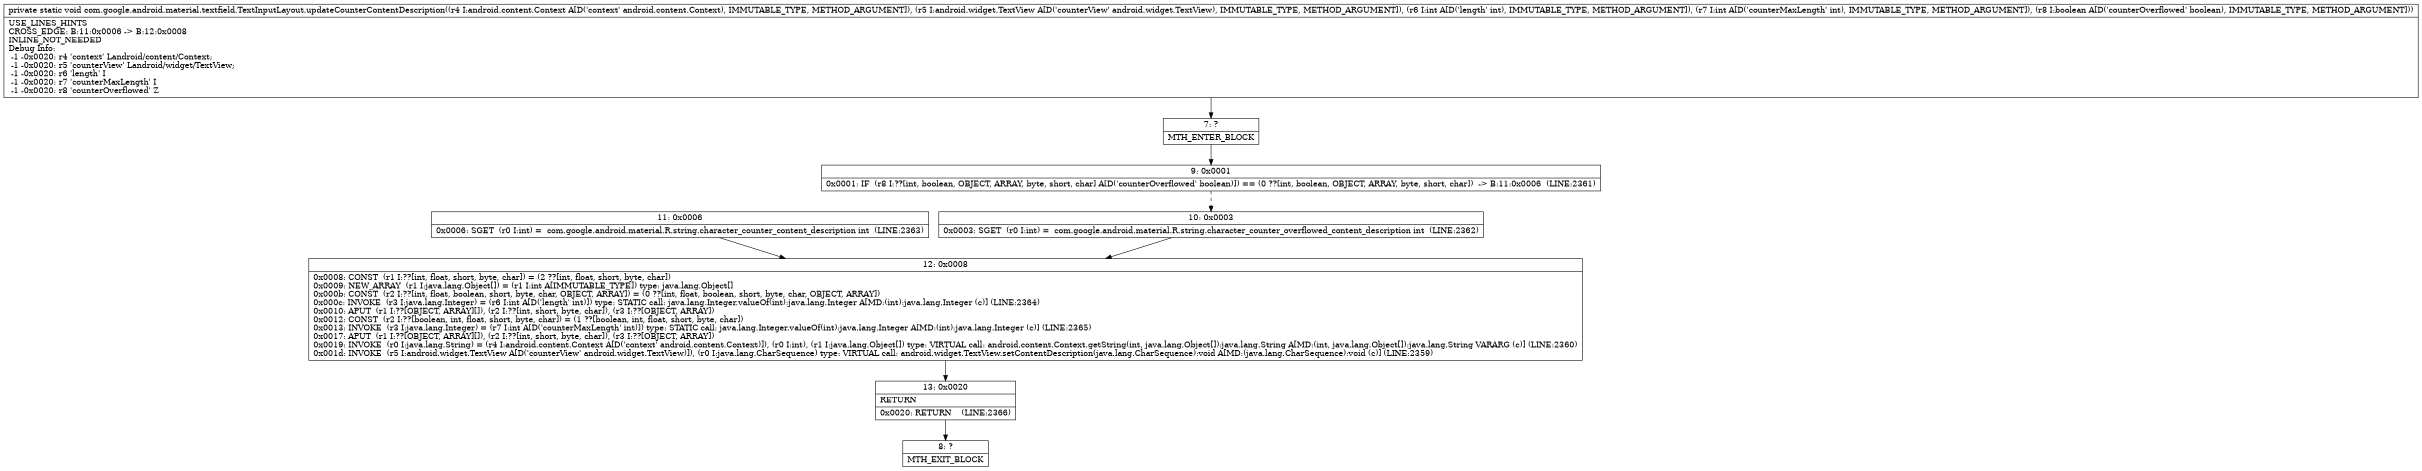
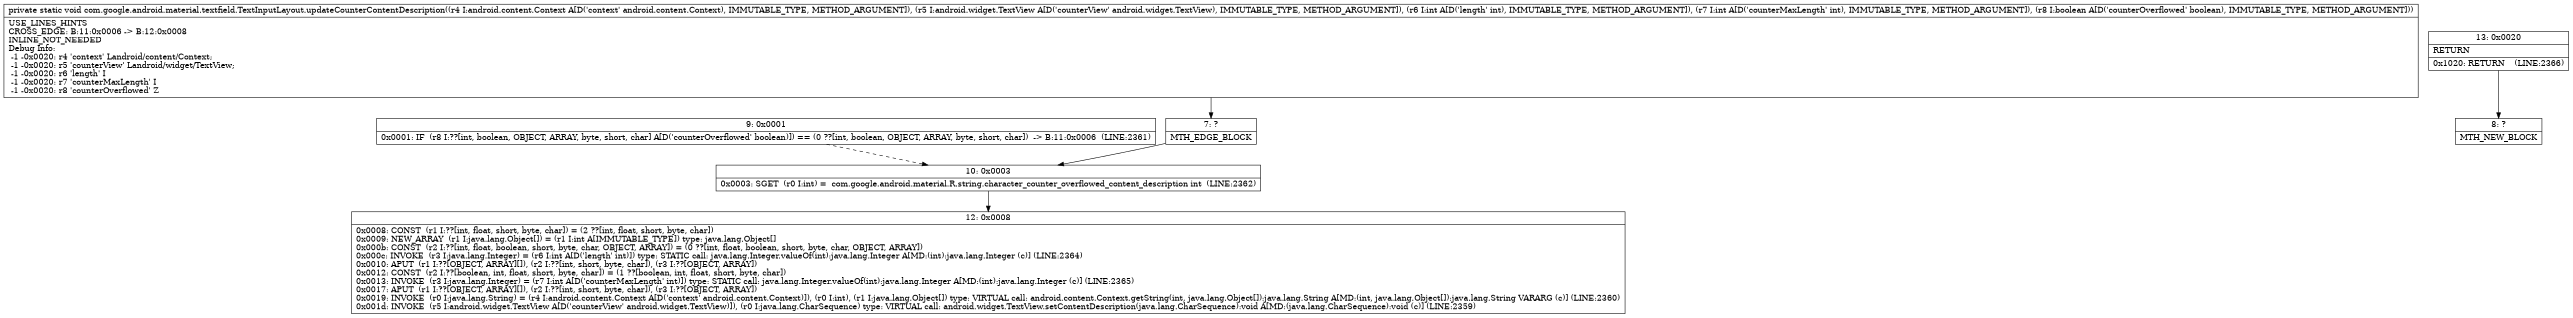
node "7: ?": text "MTH_ENTER_BLOCK" -> "MTH_EDGE_BLOCK"
edge "7: ?" -> "9: 0x0001": now "7: ?" -> "10: 0x0003"
node "11: 0x0006": removed
edge "12: 0x0008" -> "13: 0x0020": removed
node "13: 0x0020": text "0x0020: RETURN    (LINE:2366)" -> "0x1020: RETURN    (LINE:2366)"
node "8: ?": text "MTH_EXIT_BLOCK" -> "MTH_NEW_BLOCK"
